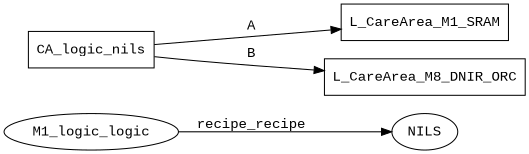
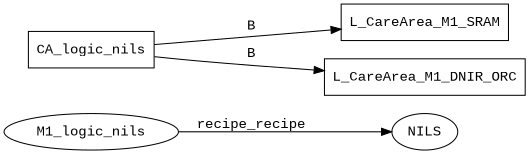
edge "CA_logic_nils" -> "L_CareArea_M1_SRAM": label "A" -> "B"
node "L_CareArea_M8_DNIR_ORC": label "L_CareArea_M8_DNIR_ORC" -> "L_CareArea_M1_DNIR_ORC"
node "M1_logic_logic": label "M1_logic_logic" -> "M1_logic_nils"
